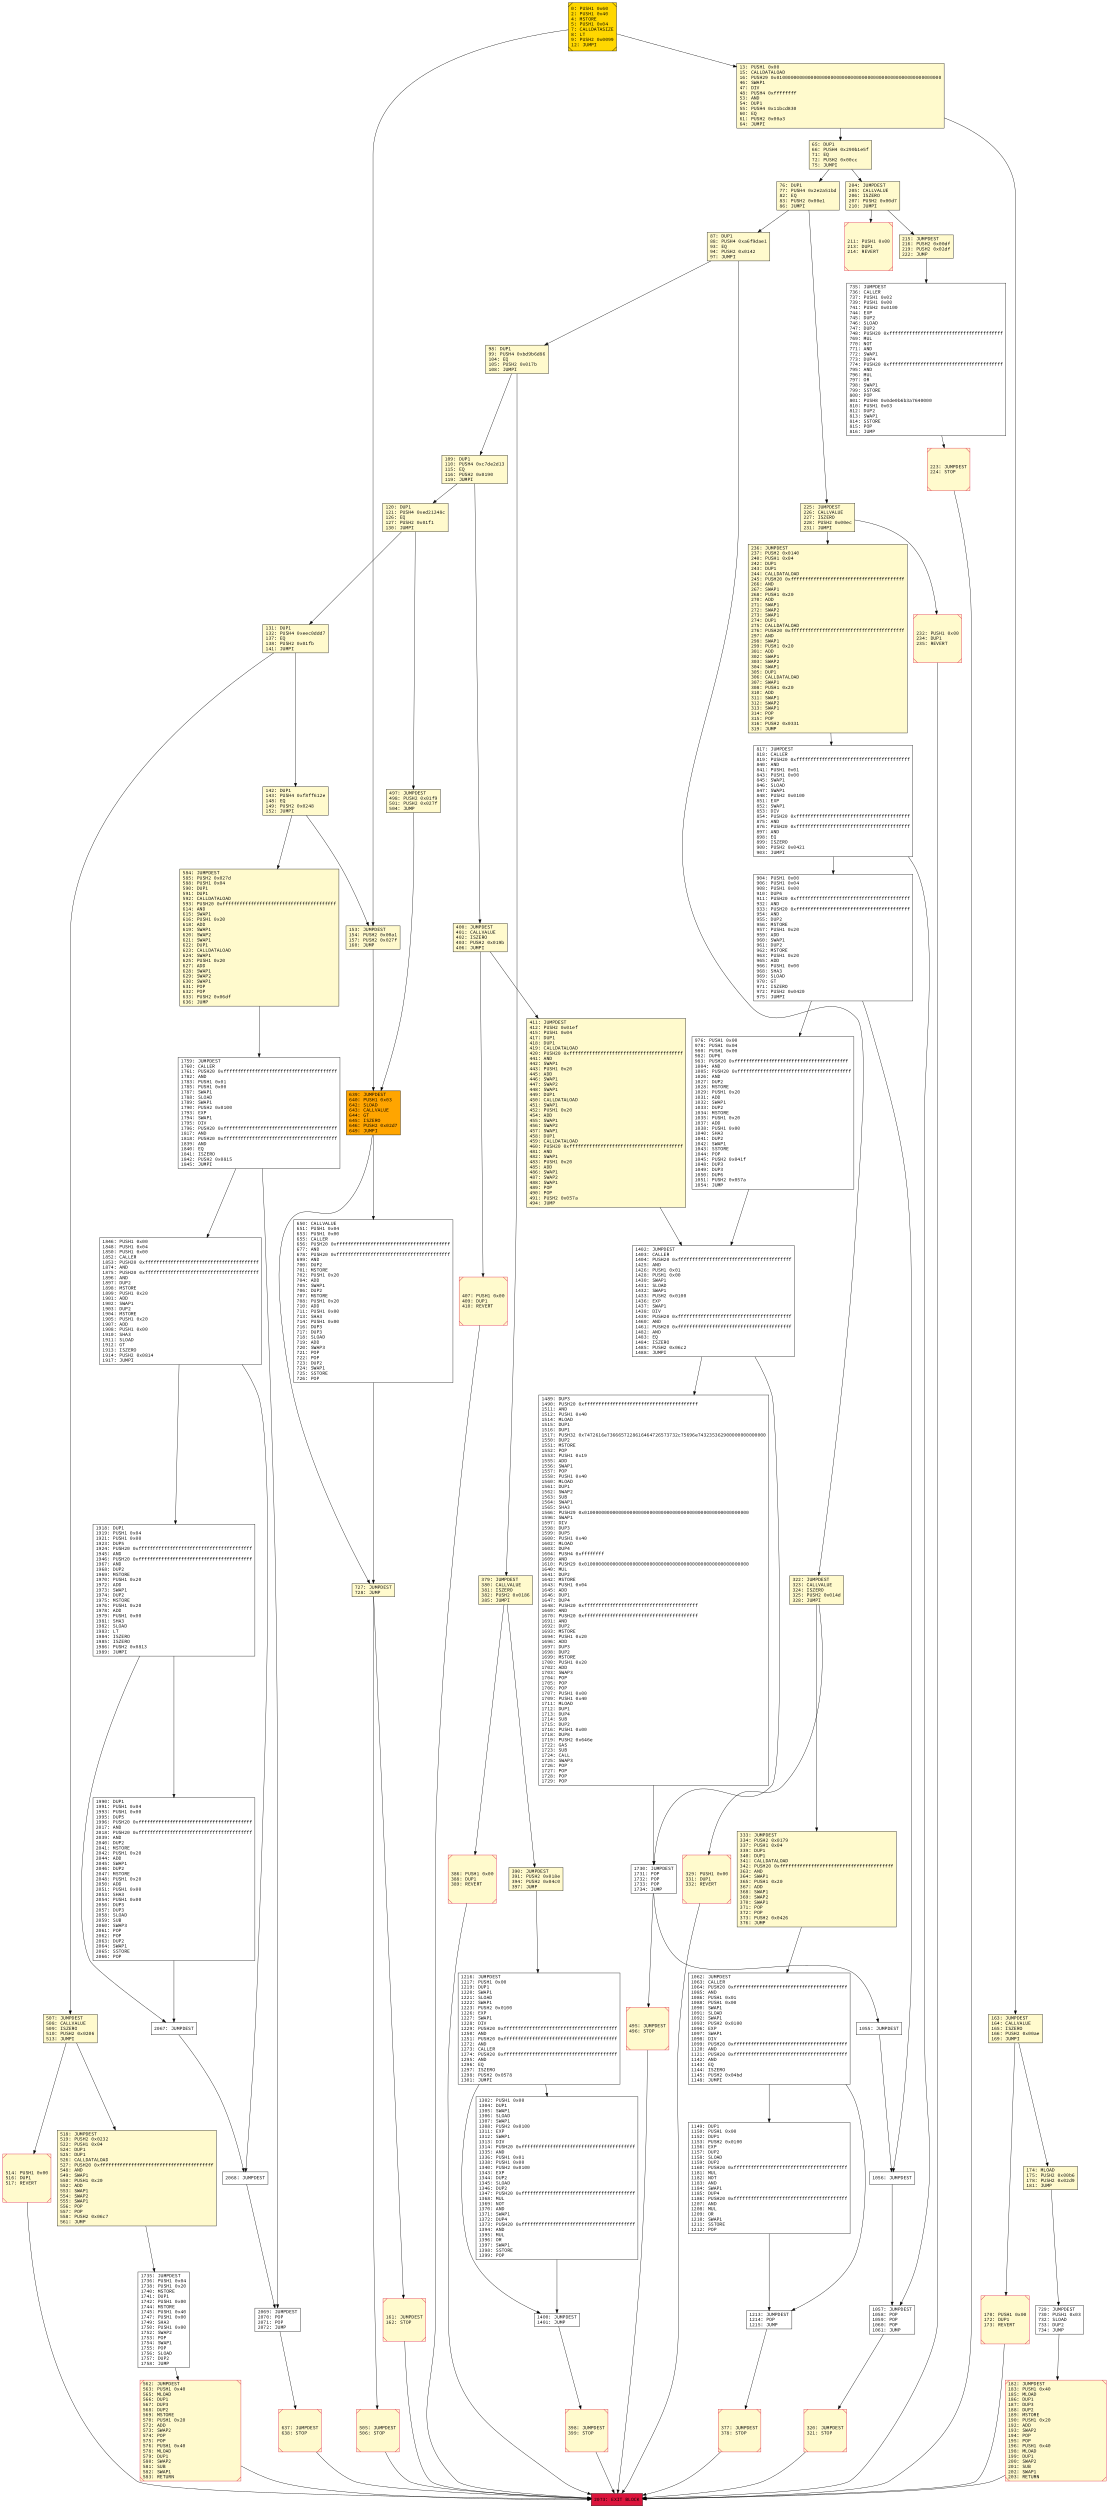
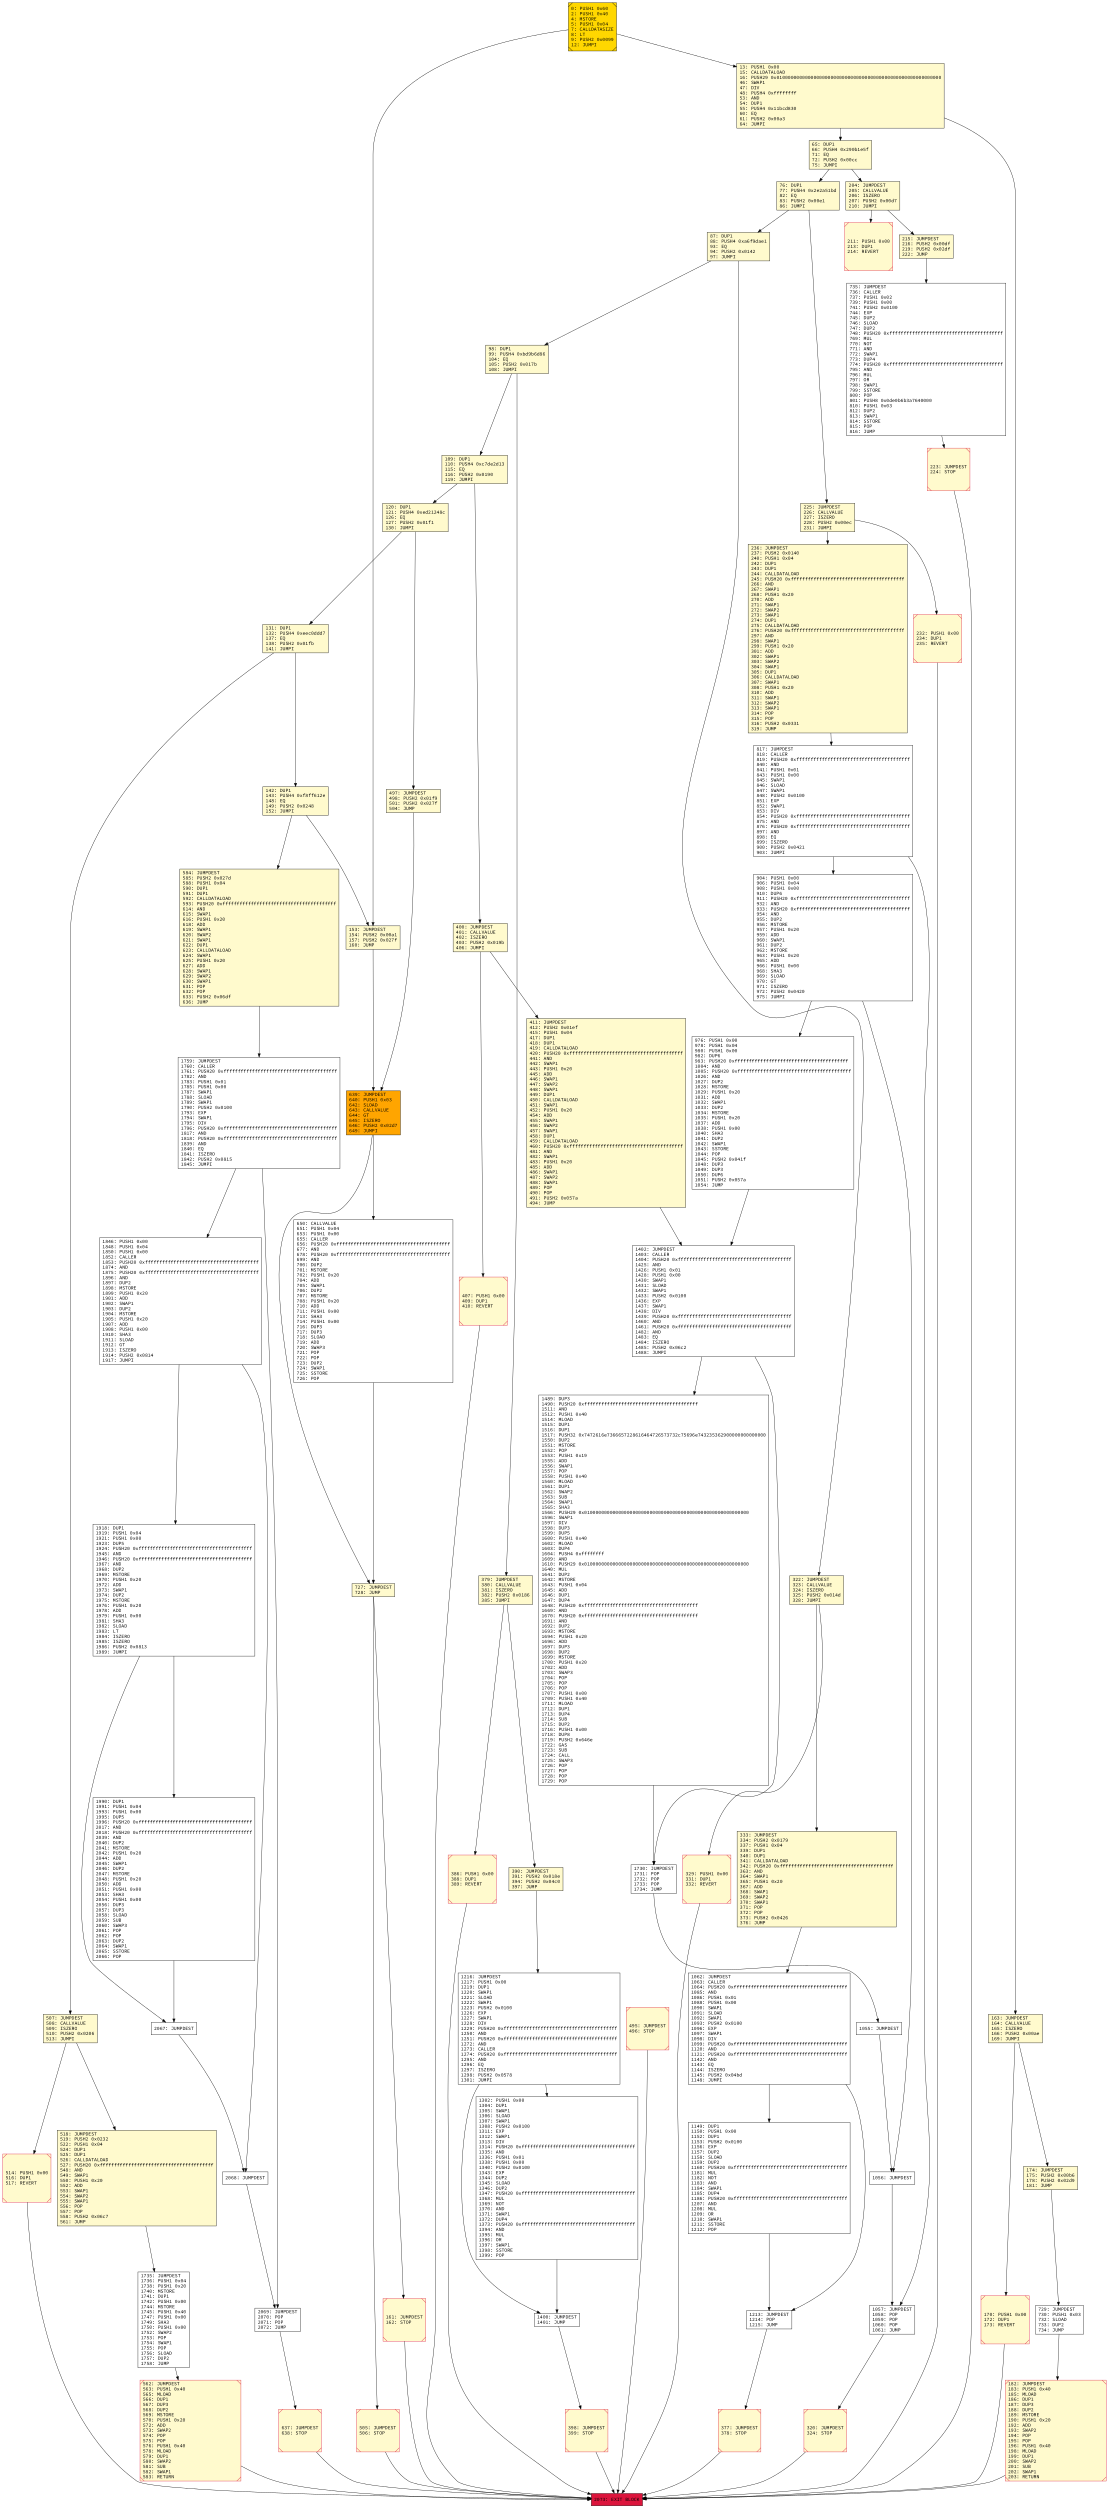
edge "1730: JUMPDEST 1731: POP 1732: POP 1733: POP 1734: JUMP" -> "495: JUMPDEST 496: STOP": removed
node "174: MLOAD 175: PUSH2 0x00b6 178: PUSH2 0x02d9 181: JUMP": label "174: MLOAD 175: PUSH2 0x00b6 178: PUSH2 0x02d9 181: JUMP" -> "174: JUMPDEST 175: PUSH2 0x00b6 178: PUSH2 0x02d9 181: JUMP"
node "320: JUMPDEST 321: STOP": label "320: JUMPDEST 321: STOP" -> "320: JUMPDEST 324: STOP"
